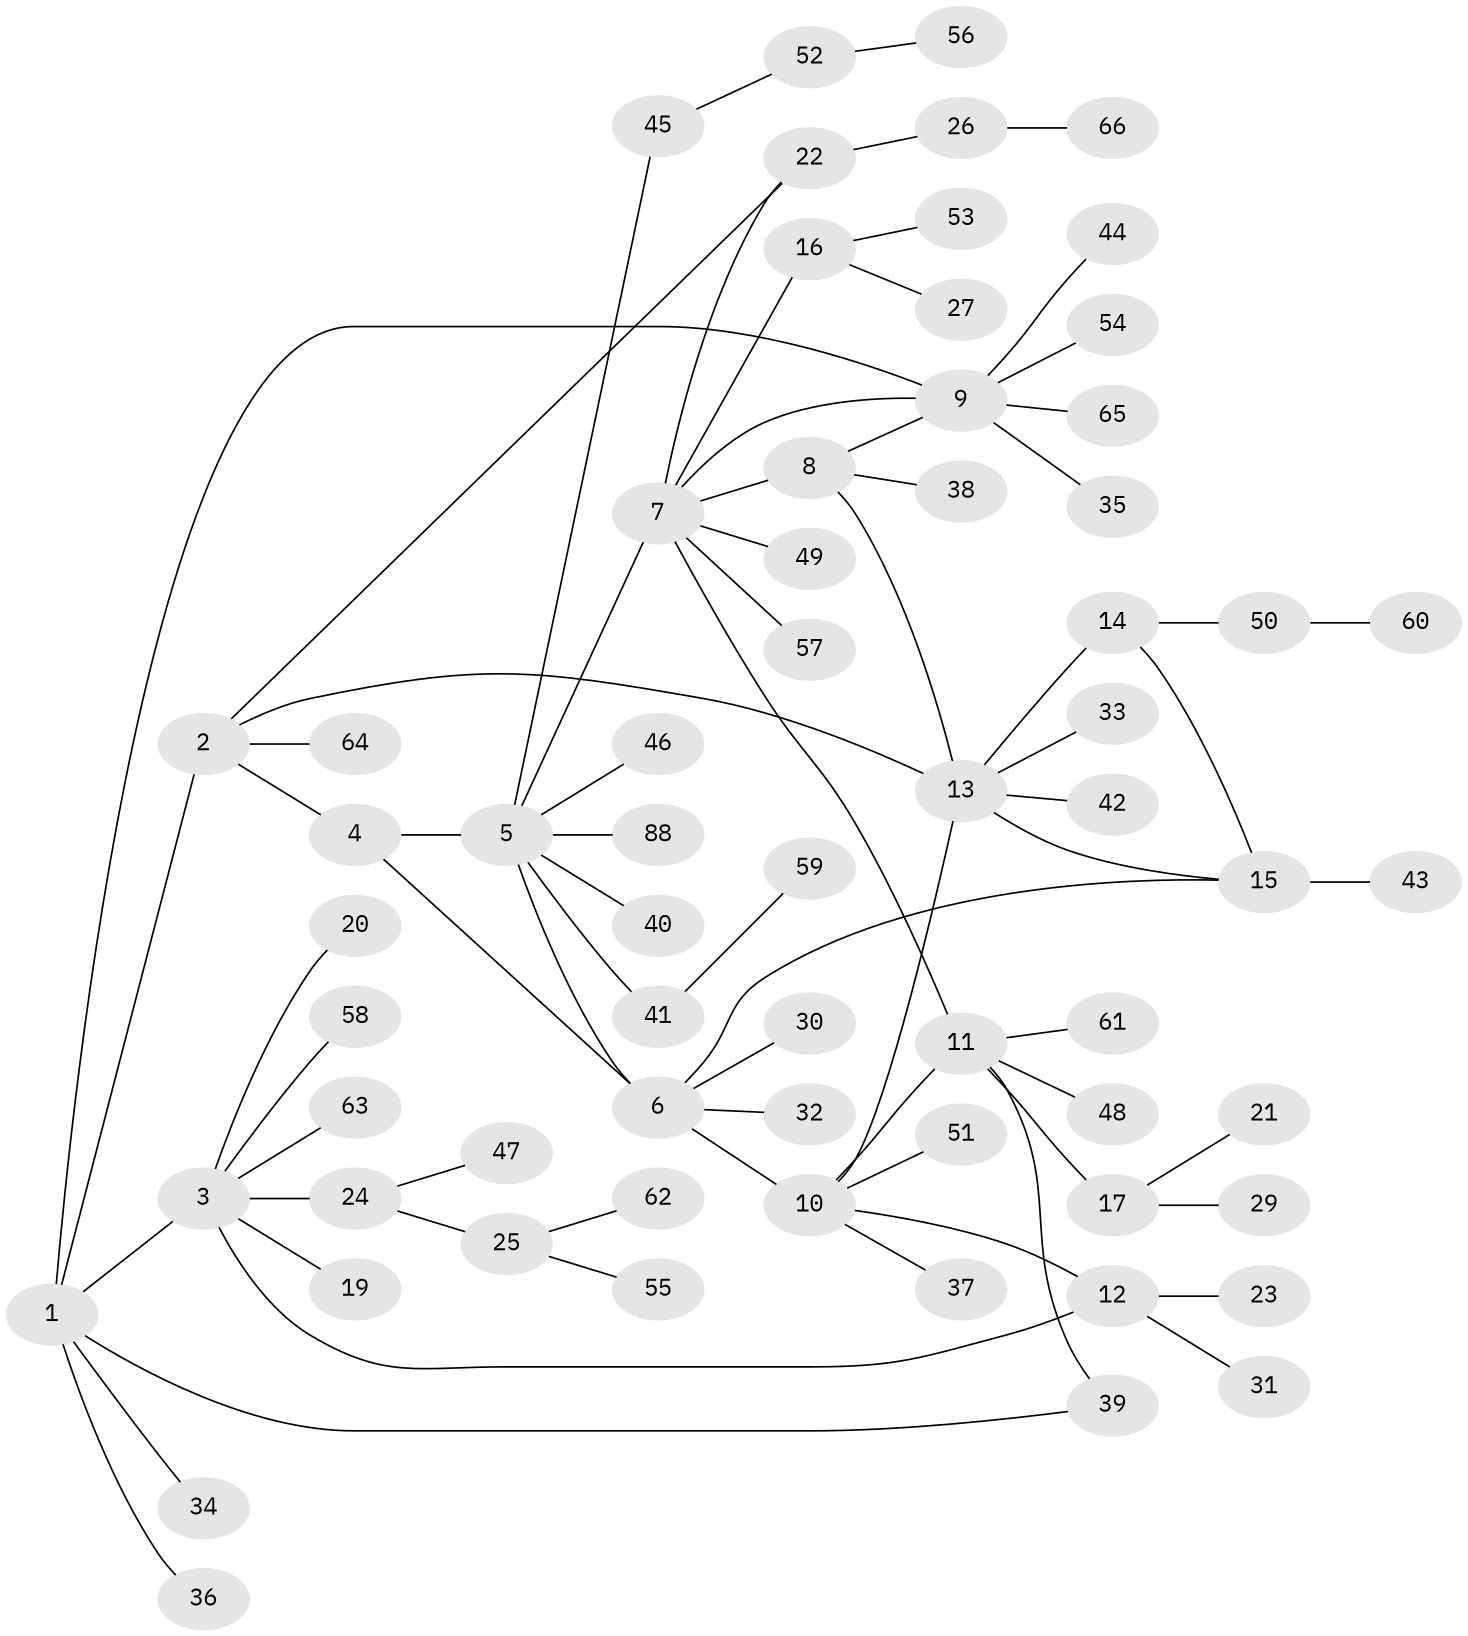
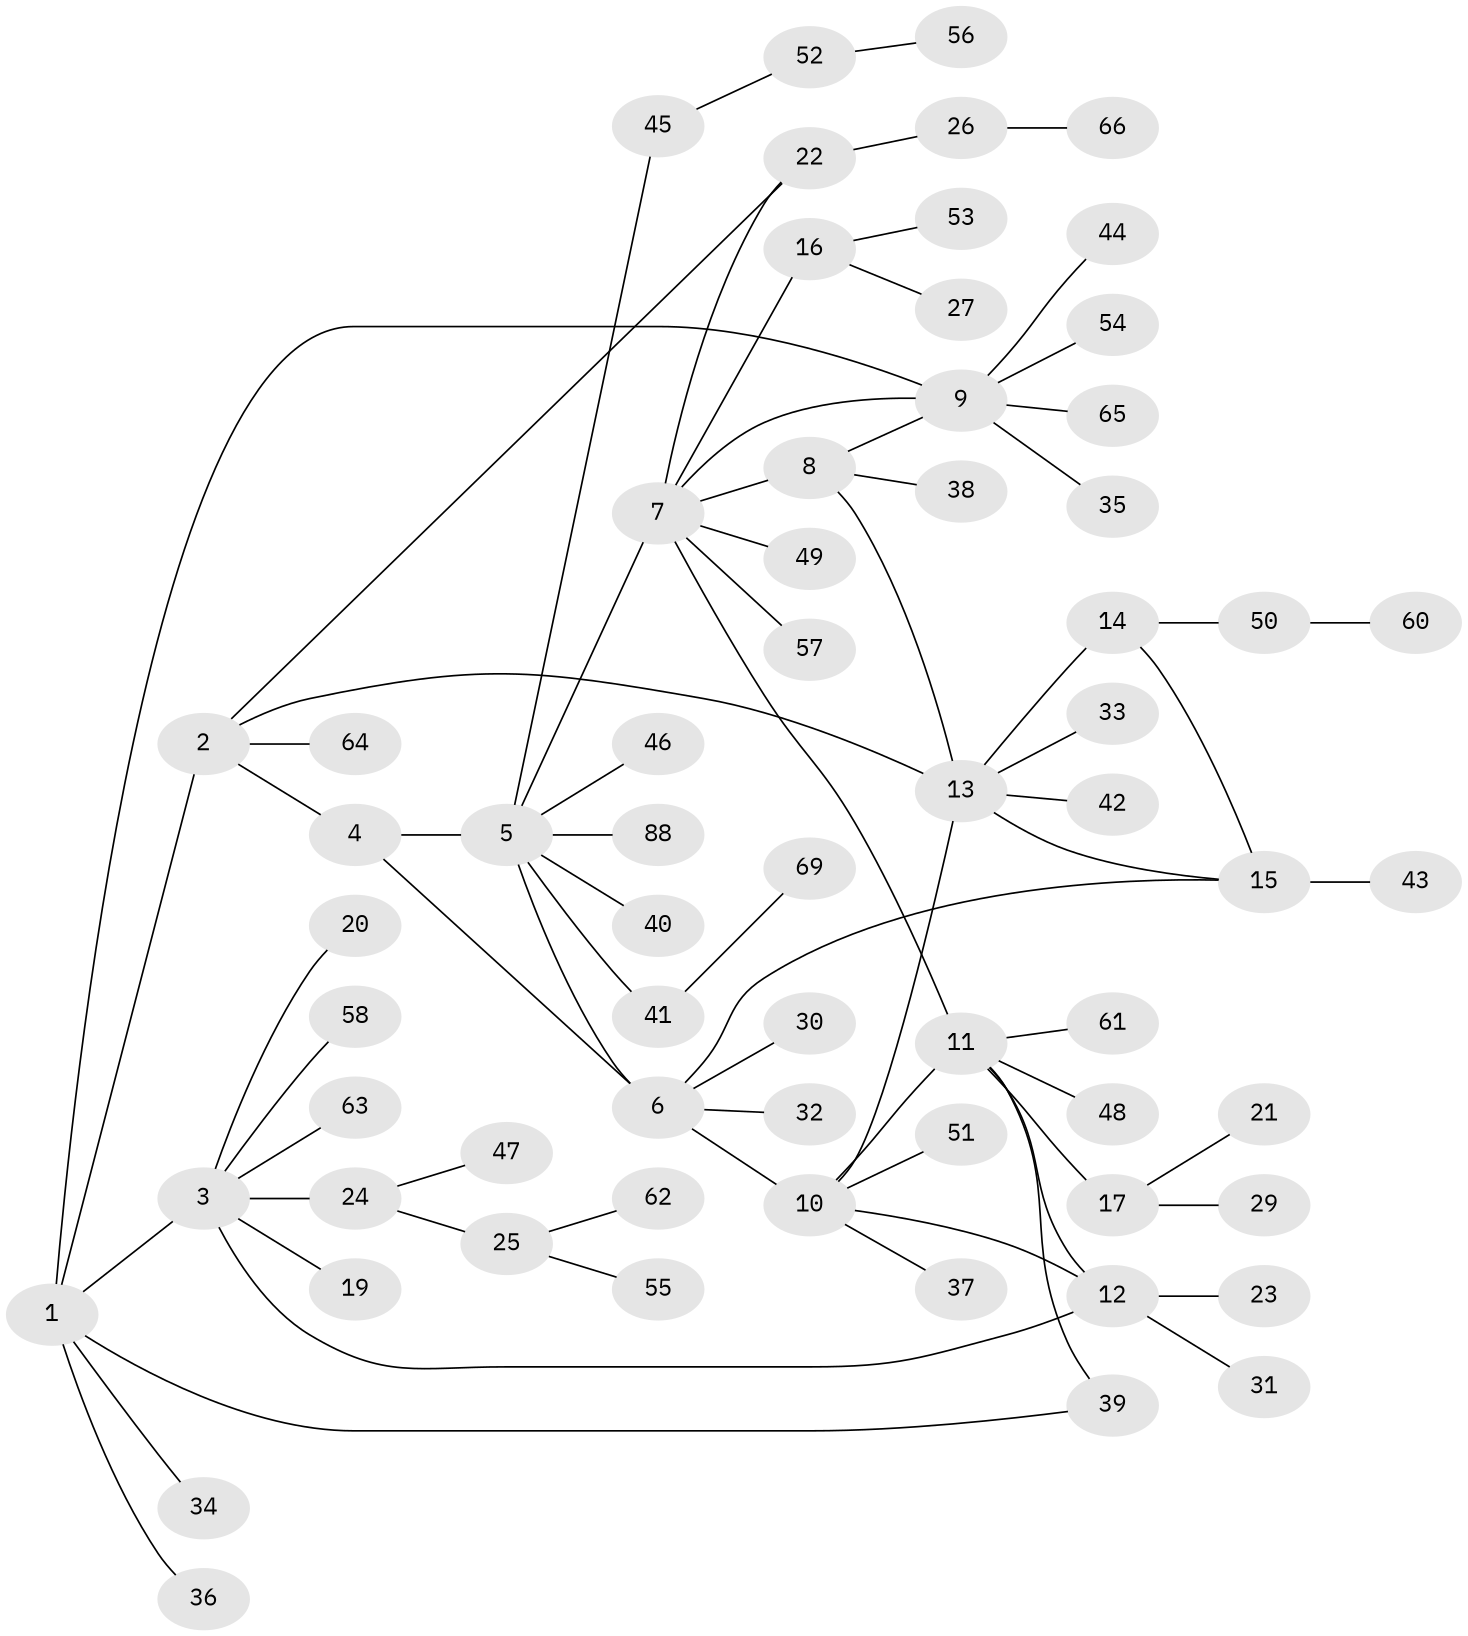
node "59": label "59" -> "69"
edge "11" -- "12": added
